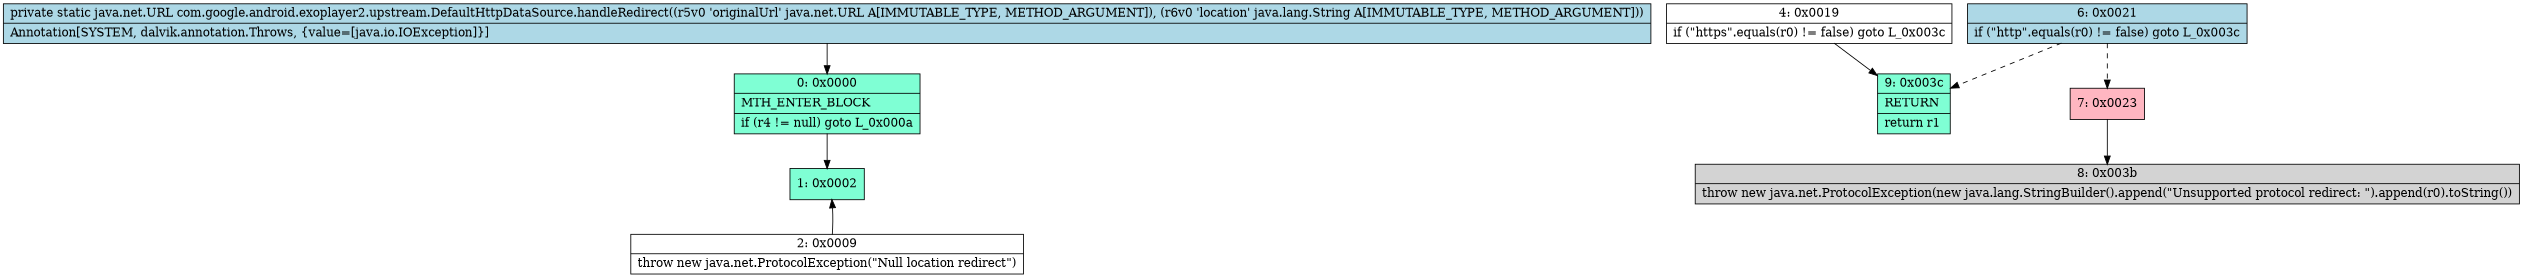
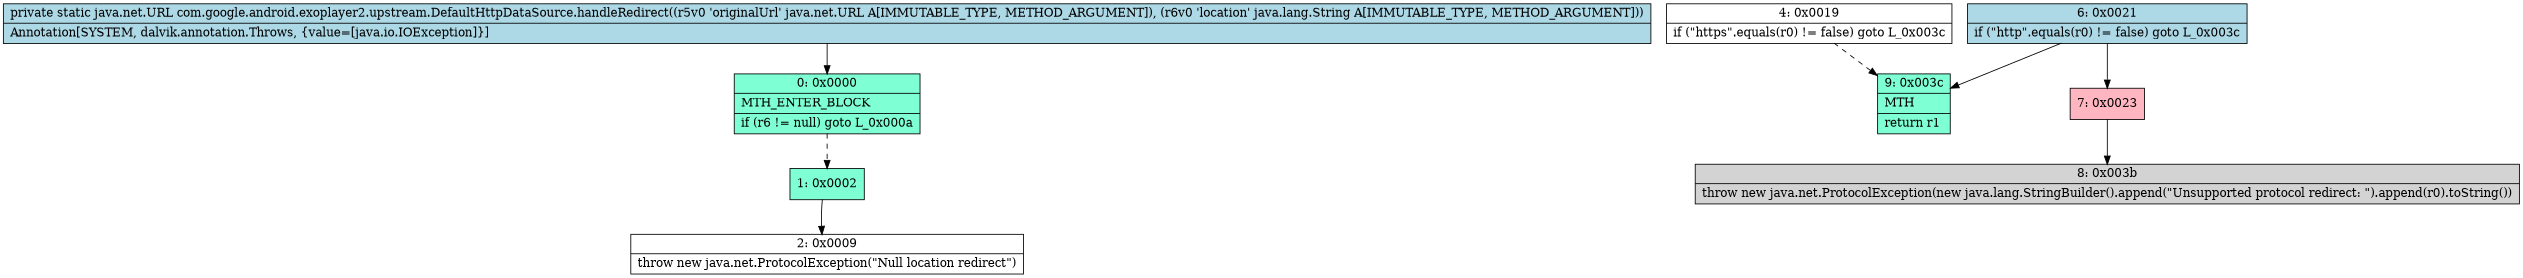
edge "4: 0x0019" -> "9: 0x003c": style solid -> dashed
edge "6: 0x0021" -> "7: 0x0023": style dashed -> solid
edge "6: 0x0021" -> "9: 0x003c": style dashed -> solid
node "9: 0x003c": text "RETURN" -> "MTH"
node "0: 0x0000": text "if (r4 != null) goto L_0x000a" -> "if (r6 != null) goto L_0x000a"
edge "0: 0x0000" -> "1: 0x0002": style solid -> dashed
edge "2: 0x0009" -> "1: 0x0002": reversed
